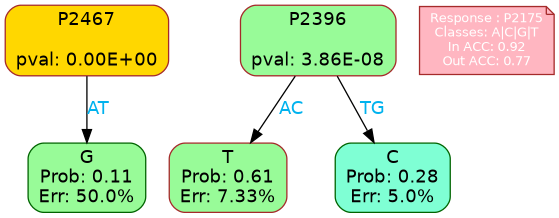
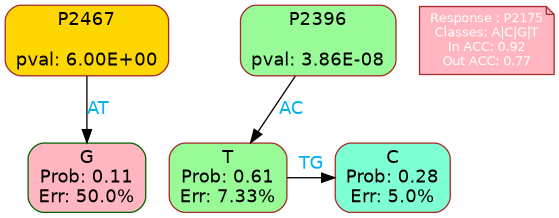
node "P2467 pval: 0.00E+00": label "P2467 pval: 0.00E+00" -> "P2467 pval: 6.00E+00"
edge "P2396 pval: 3.86E-08" -> "C Prob: 0.28 Err: 5.0%": now "T Prob: 0.61 Err: 7.33%" -> "C Prob: 0.28 Err: 5.0%"
node "G Prob: 0.11 Err: 50.0%": fillcolor palegreen -> lightpink
node "C Prob: 0.28 Err: 5.0%": color darkgreen -> brown
